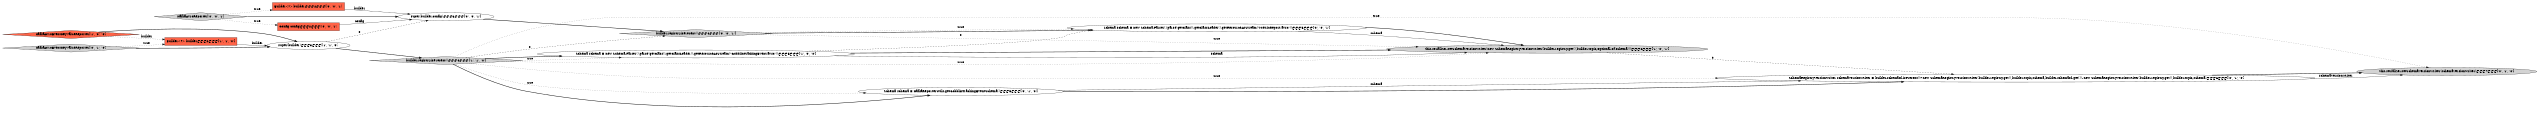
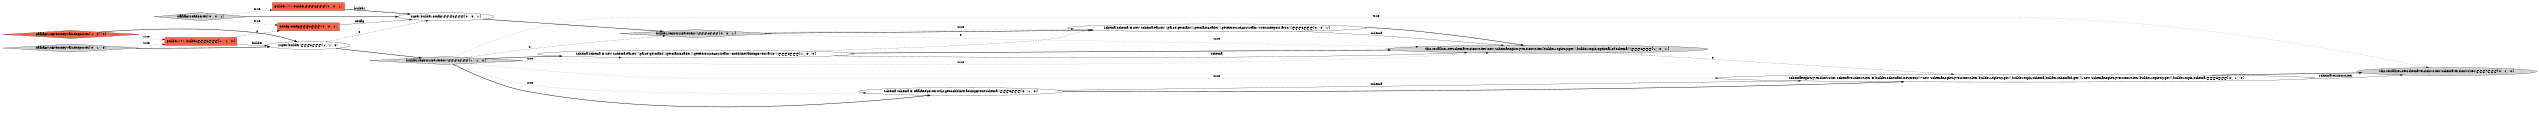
edge "Builder<?> builder@@@2@@@['0', '0', '1']" -> "super(builder,config)@@@3@@@['0', '0', '1']": style solid -> bold
edge "Builder<?> builder@@@2@@@['1', '1', '0']" -> "Config config@@@2@@@['0', '0', '1']": added, label "0"
edge "KafkaAvroEventKeyValueReporter['1', '0', '0']" -> "Builder<?> builder@@@2@@@['1', '1', '0']": label "builder" -> "true"
